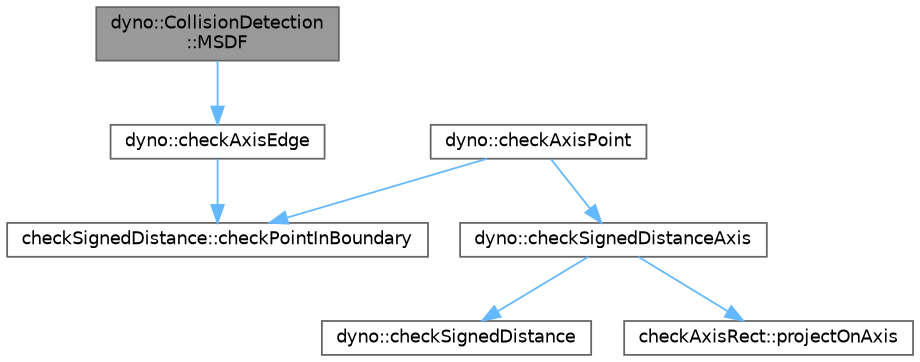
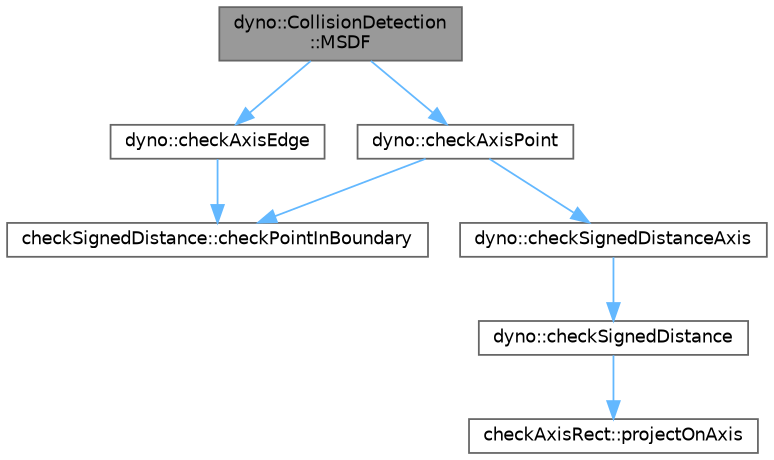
edge "dyno::CollisionDetection ::MSDF" -> "dyno::checkAxisPoint": added
edge "dyno::checkSignedDistanceAxis" -> "checkAxisRect::projectOnAxis": now "dyno::checkSignedDistance" -> "checkAxisRect::projectOnAxis"
